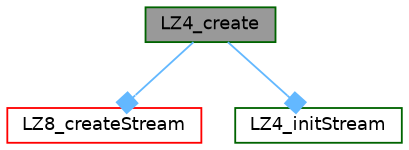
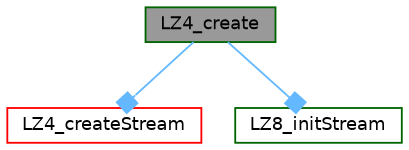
node "LZ8_createStream": label "LZ8_createStream" -> "LZ4_createStream"
node "LZ4_initStream": label "LZ4_initStream" -> "LZ8_initStream"
